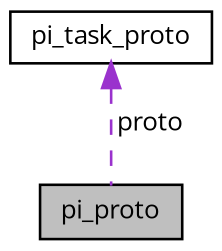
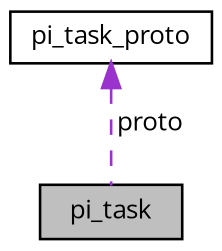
node "pi_proto": label "pi_proto" -> "pi_task"
